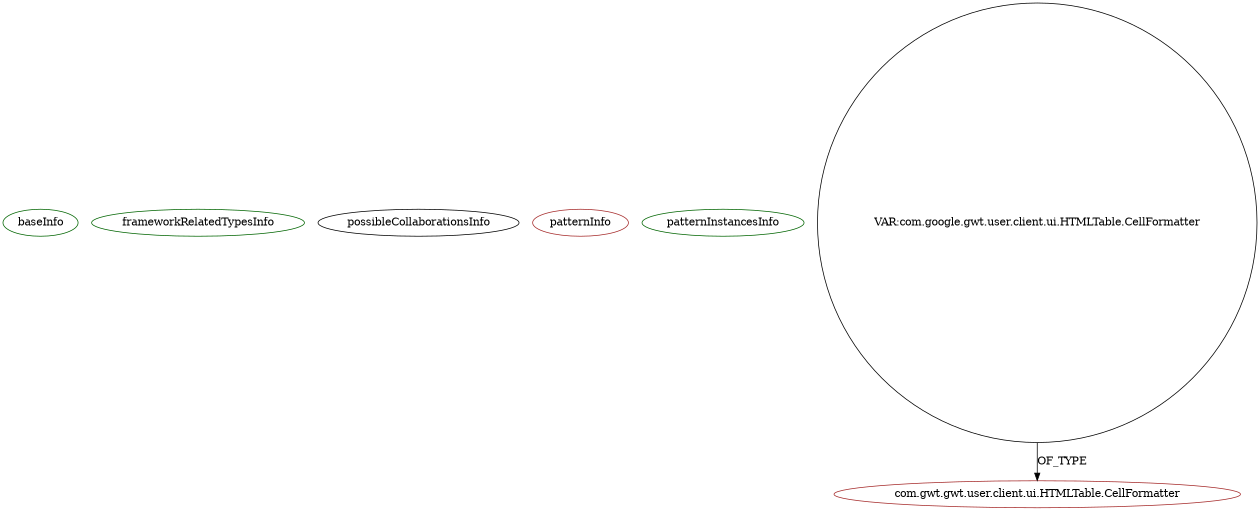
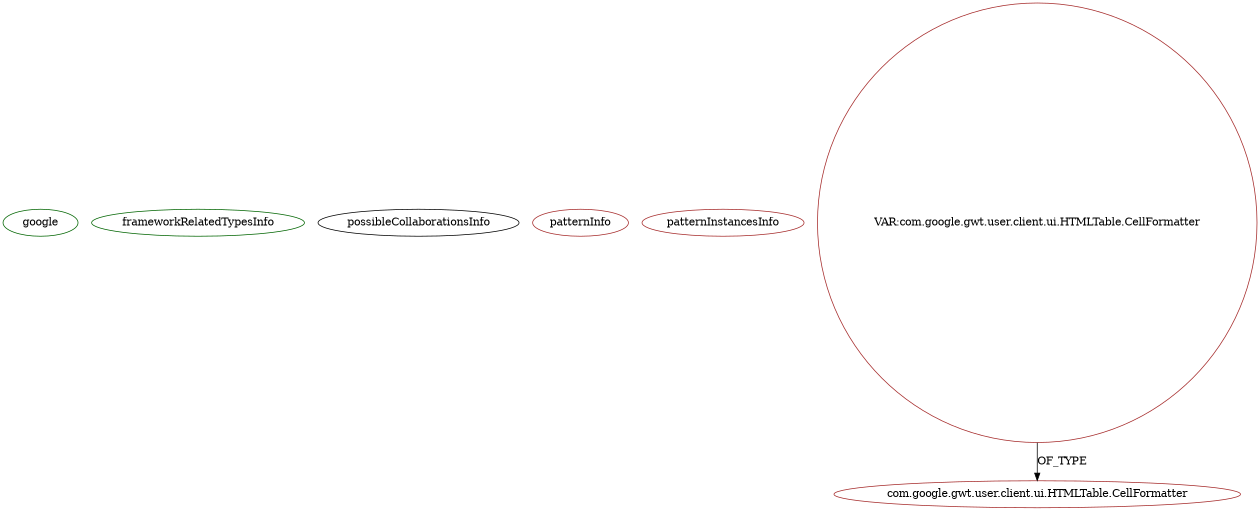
node "baseInfo": label "baseInfo" -> "google"
node "patternInstancesInfo": color darkgreen -> brown
node "VAR:com.google.gwt.user.client.ui.HTMLTable.CellFormatter": color black -> brown
node "com.gwt.gwt.user.client.ui.HTMLTable.CellFormatter": label "com.gwt.gwt.user.client.ui.HTMLTable.CellFormatter" -> "com.google.gwt.user.client.ui.HTMLTable.CellFormatter"
